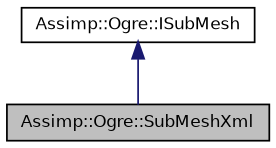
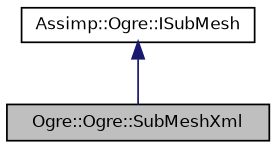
node "Assimp::Ogre::SubMeshXml": label "Assimp::Ogre::SubMeshXml" -> "Ogre::Ogre::SubMeshXml"
